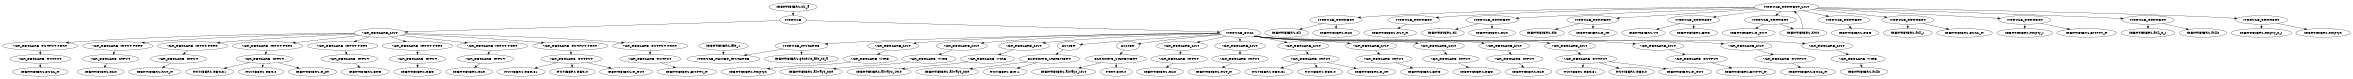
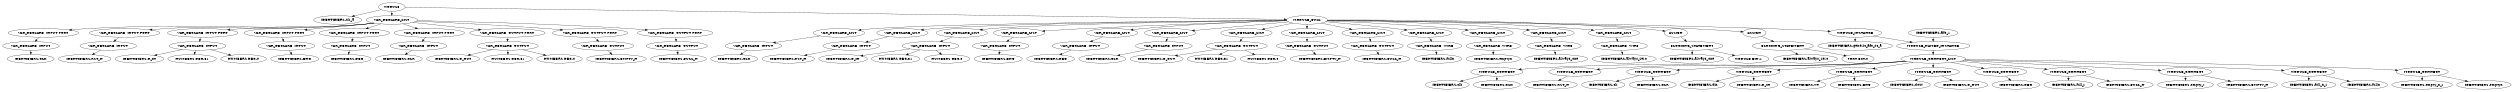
edge "IDENTIFIERS:clr_a" -> "MODULE": reversed
edge "IDENTIFIERS:dout" -> "MODULE_CONNECT_LIST": now "MODULE_NAMED_INSTANCE" -> "MODULE_CONNECT_LIST"
node "NUMBERS BIN:1": label "NUMBERS BIN:1" -> "MODULE BIN:1"
